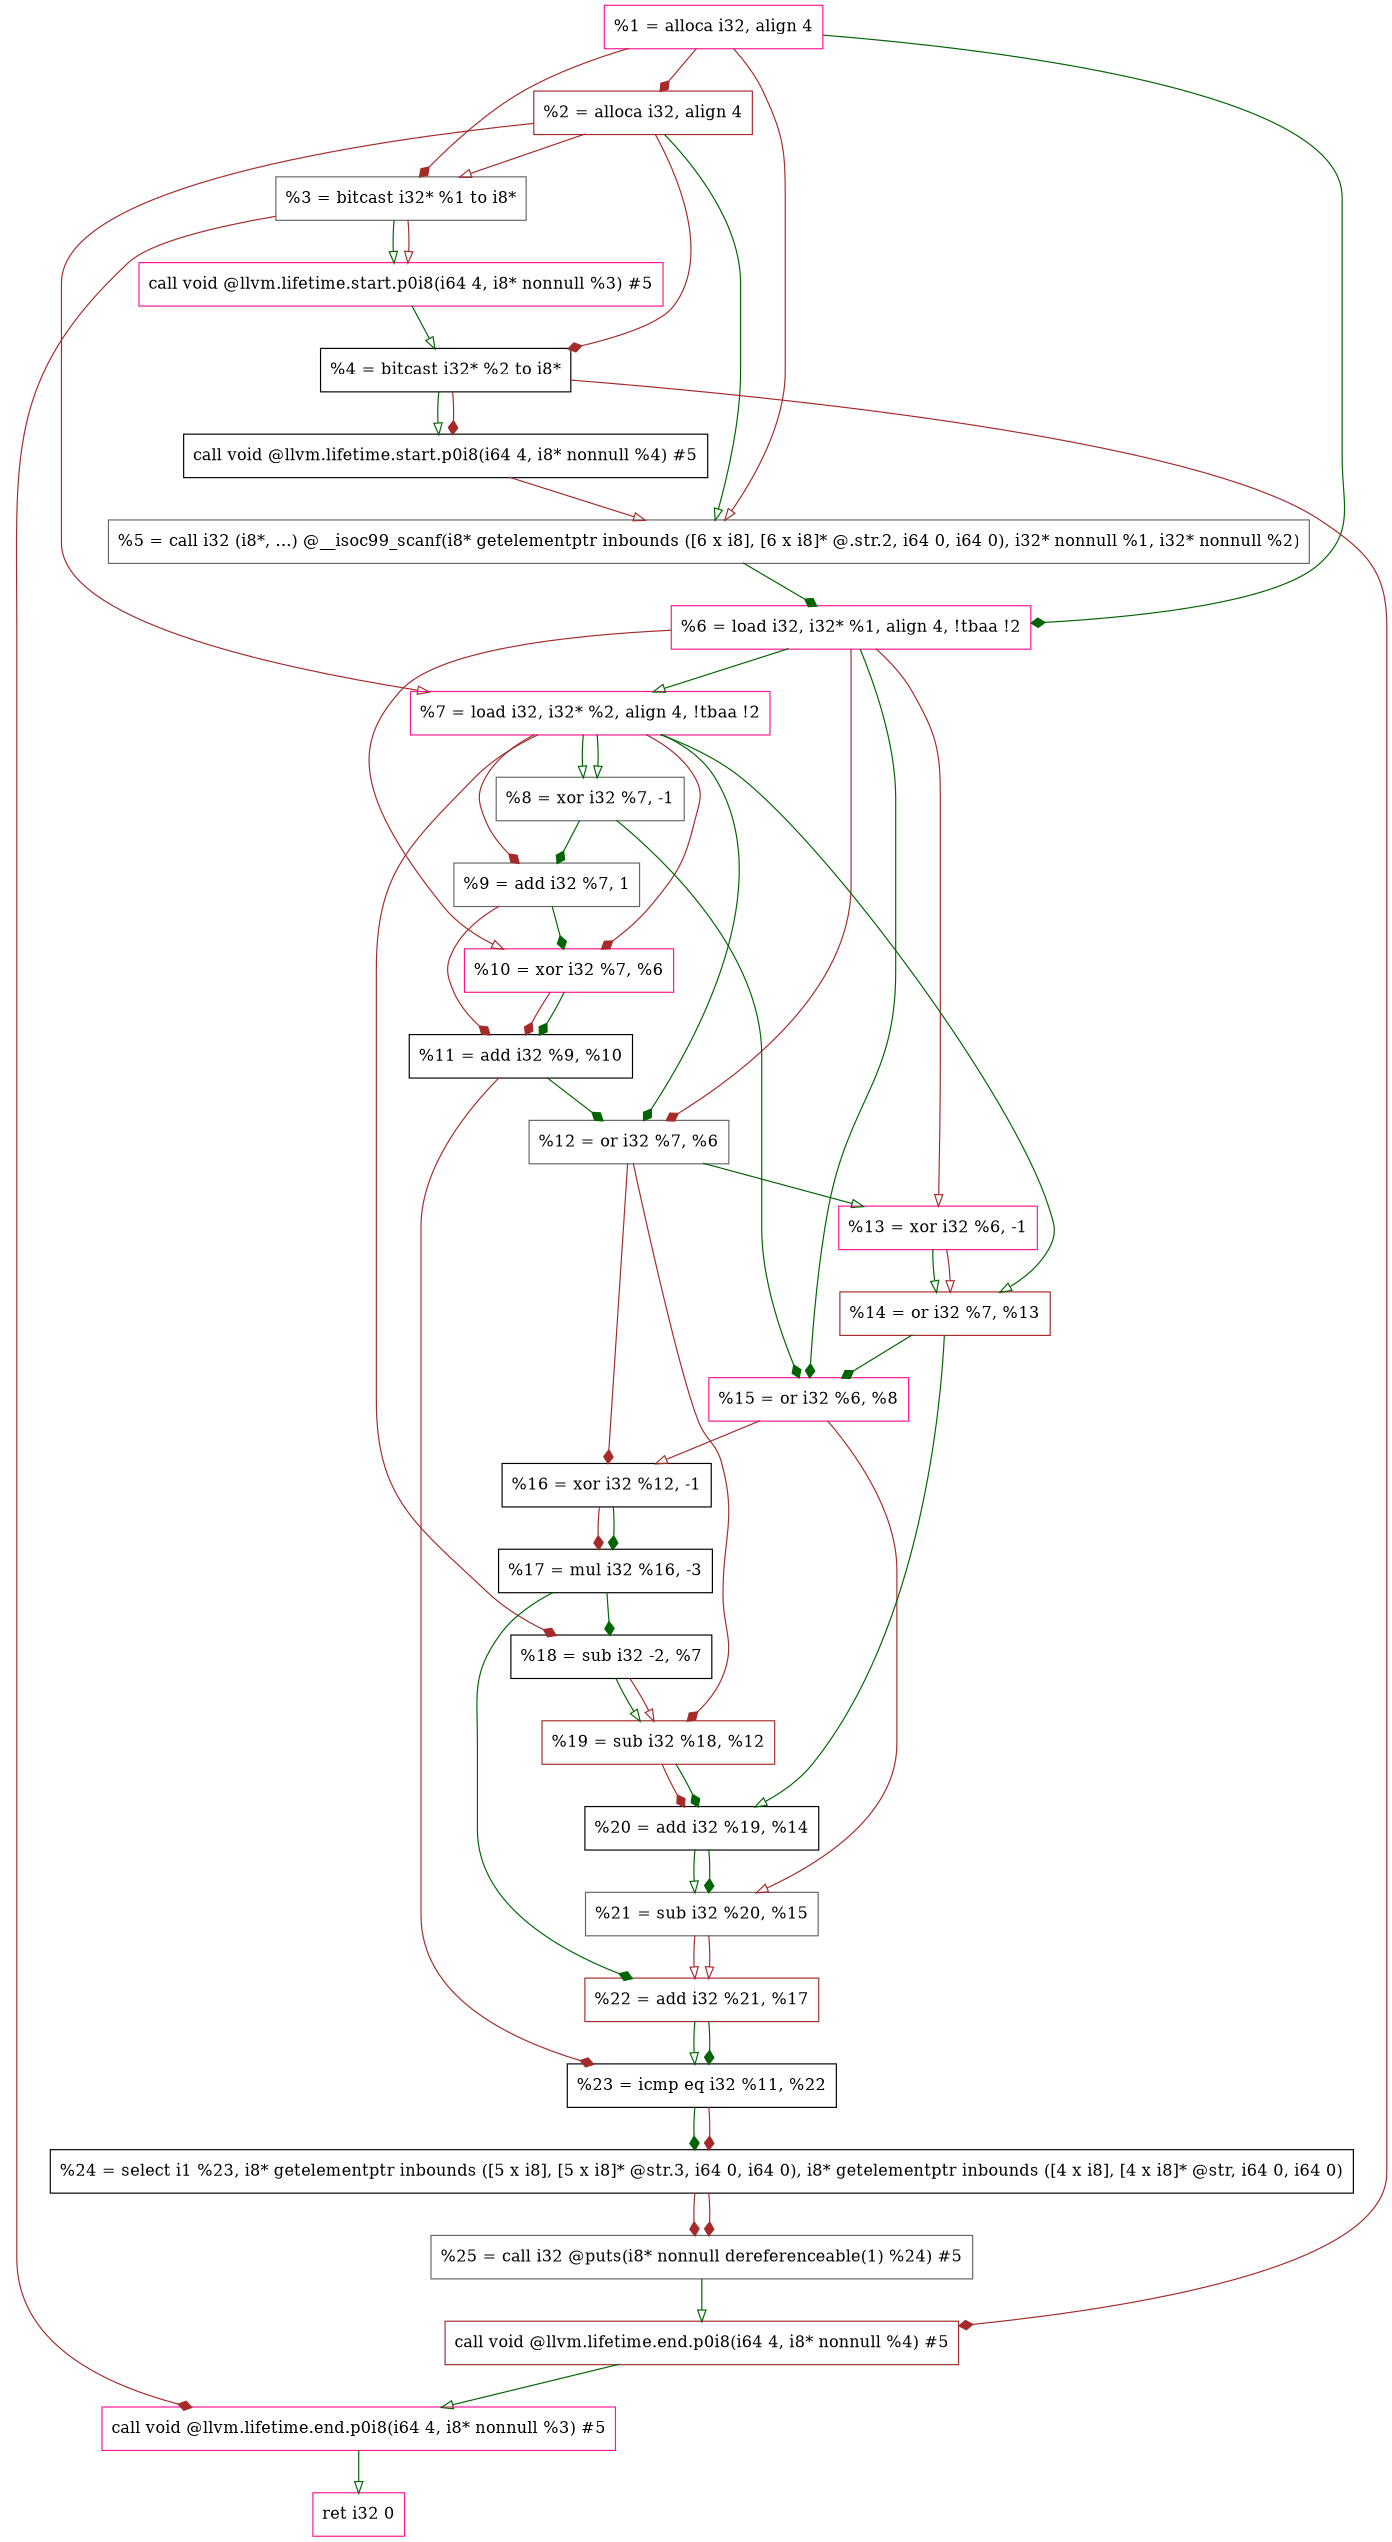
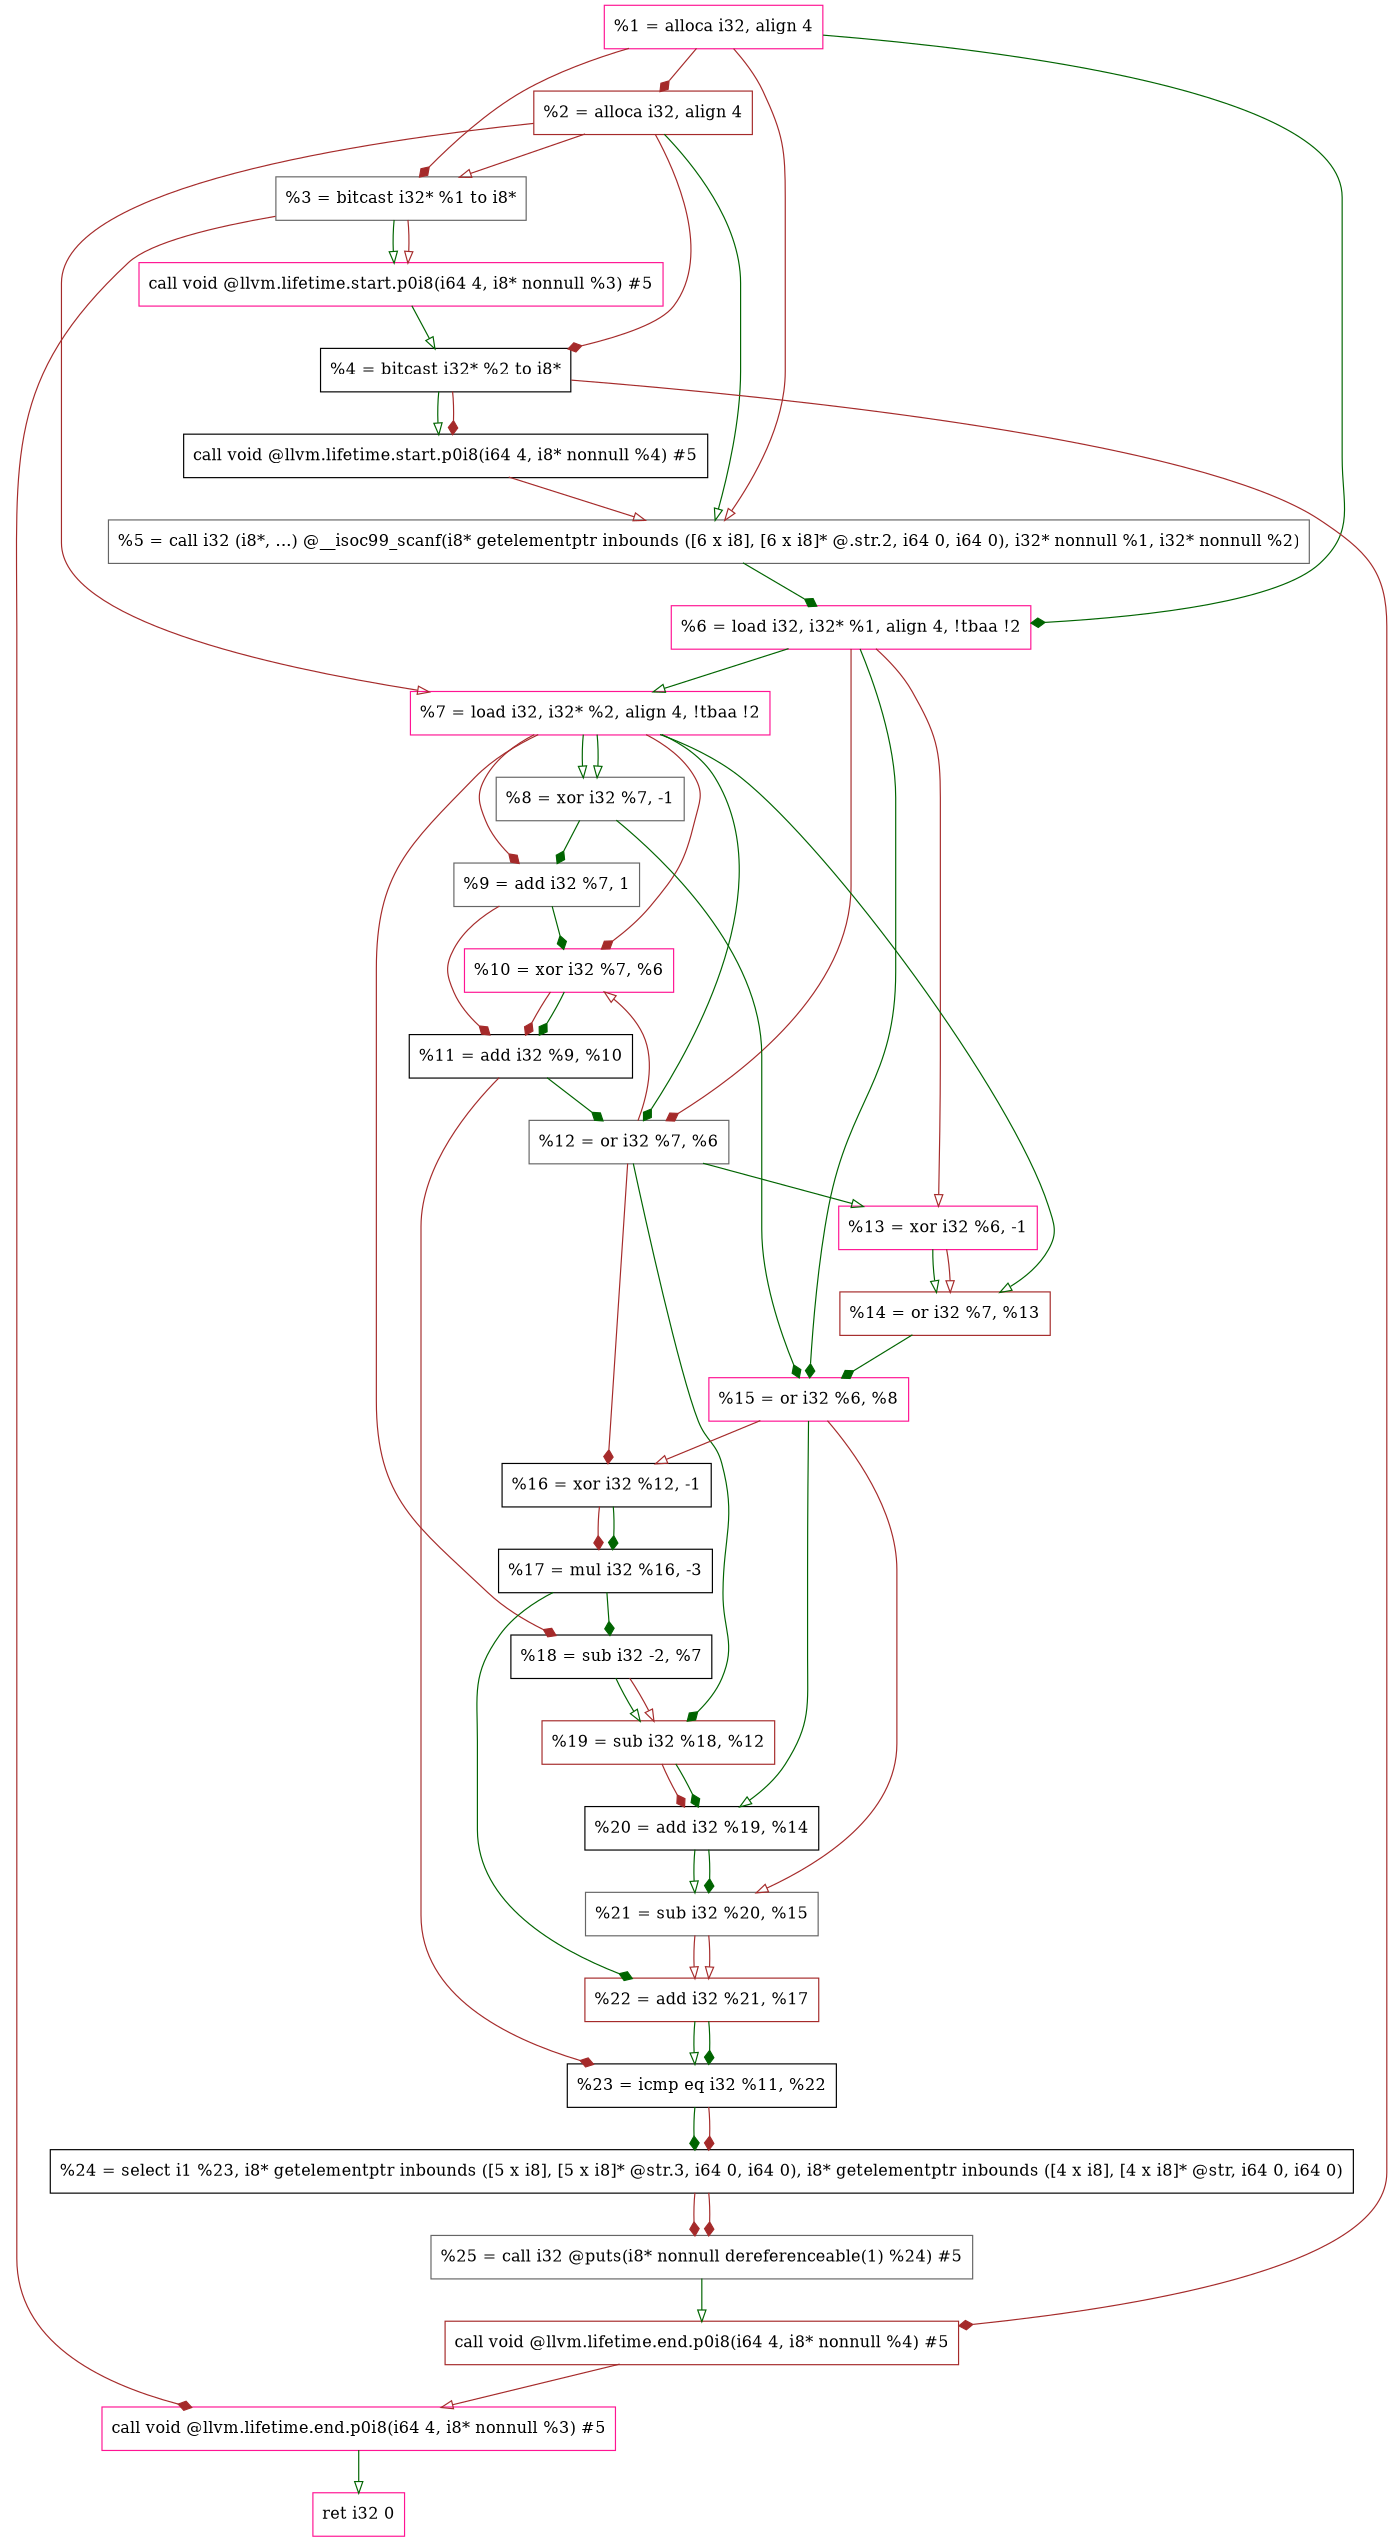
edge "%6 = load i32, i32* %1, align 4, !tbaa !2" -> "%10 = xor i32 %7, %6": now "%12 = or i32 %7, %6" -> "%10 = xor i32 %7, %6"
edge "%12 = or i32 %7, %6" -> "%19 = sub i32 %18, %12": color brown -> darkgreen
edge "%14 = or i32 %7, %13" -> "%20 = add i32 %19, %14": now "%15 = or i32 %6, %8" -> "%20 = add i32 %19, %14"
edge "call void @llvm.lifetime.end.p0i8(i64 4, i8* nonnull %4) #5" -> "call void @llvm.lifetime.end.p0i8(i64 4, i8* nonnull %3) #5": color darkgreen -> brown
